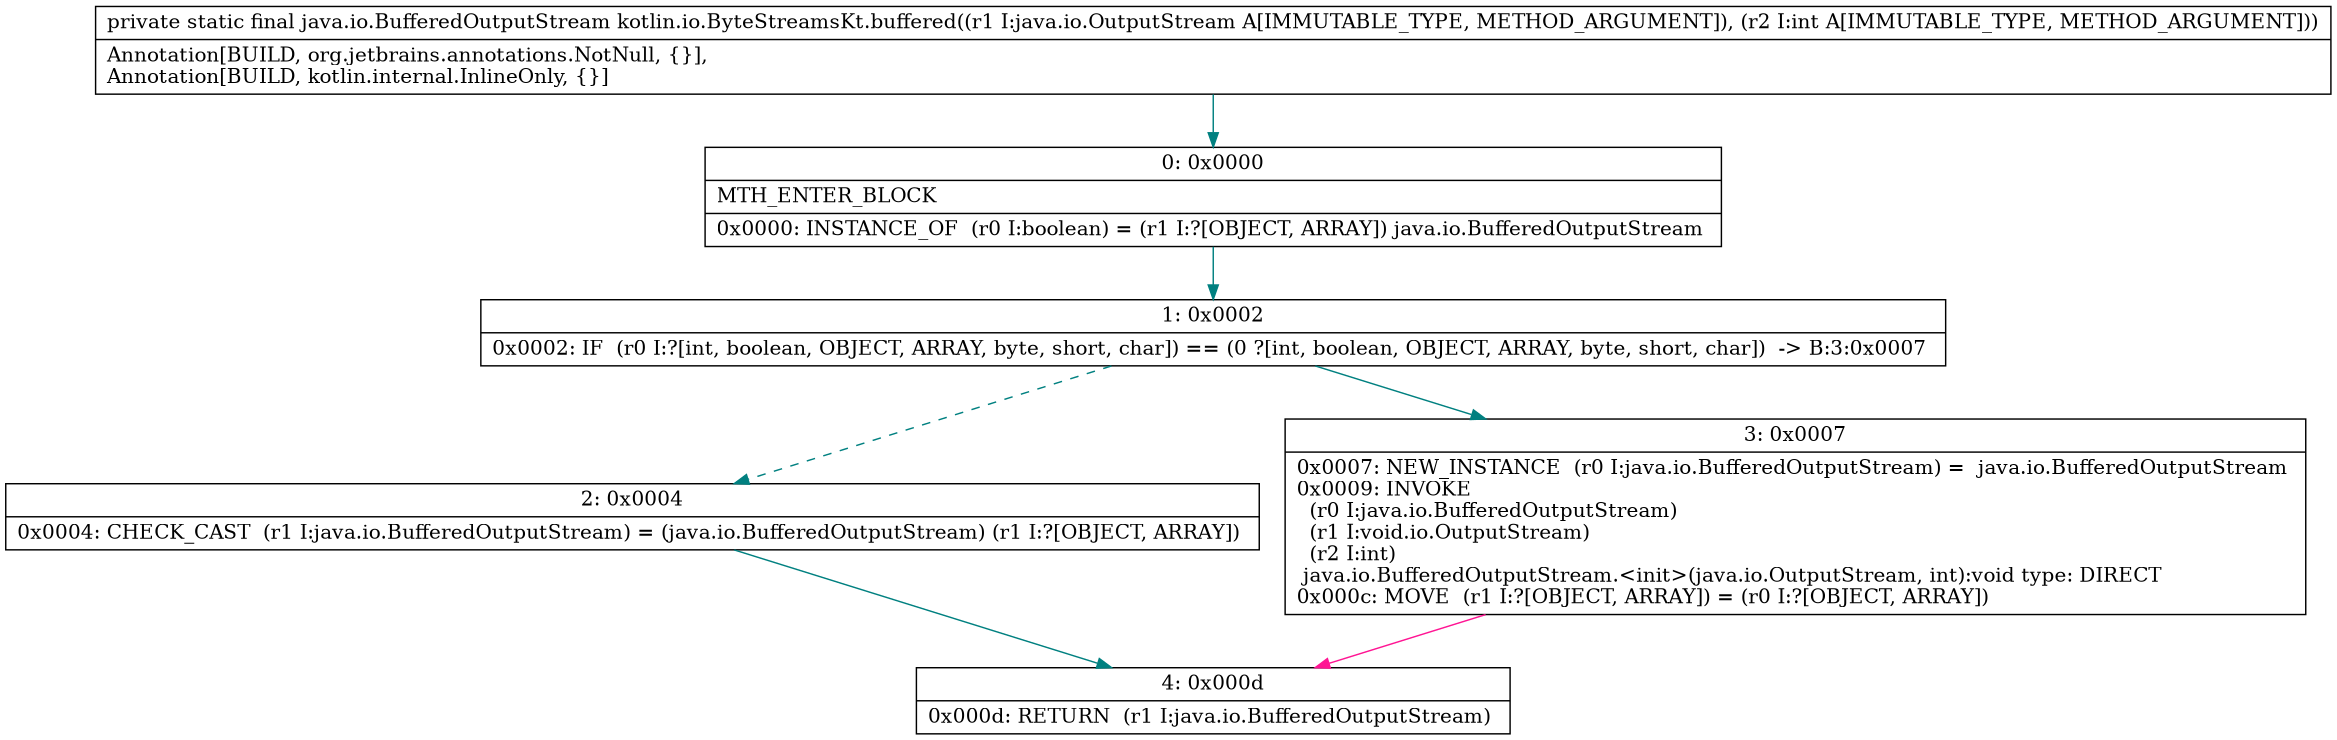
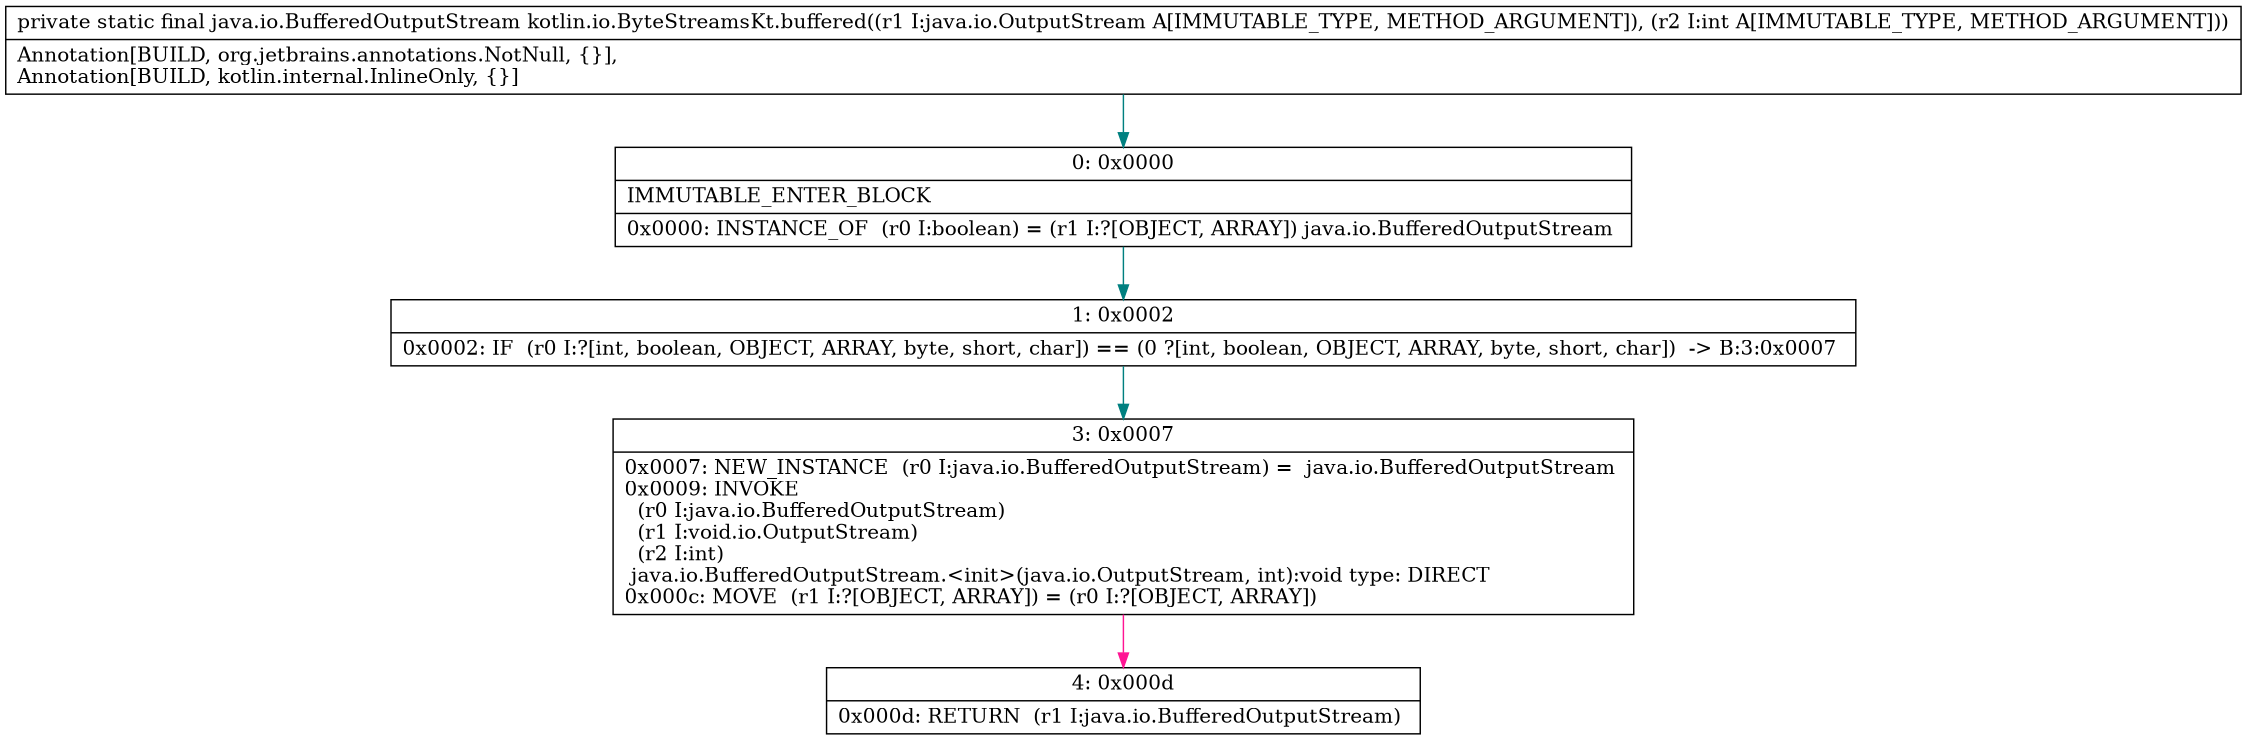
node "0: 0x0000": text "MTH_ENTER_BLOCK" -> "IMMUTABLE_ENTER_BLOCK"
node "2: 0x0004": removed
